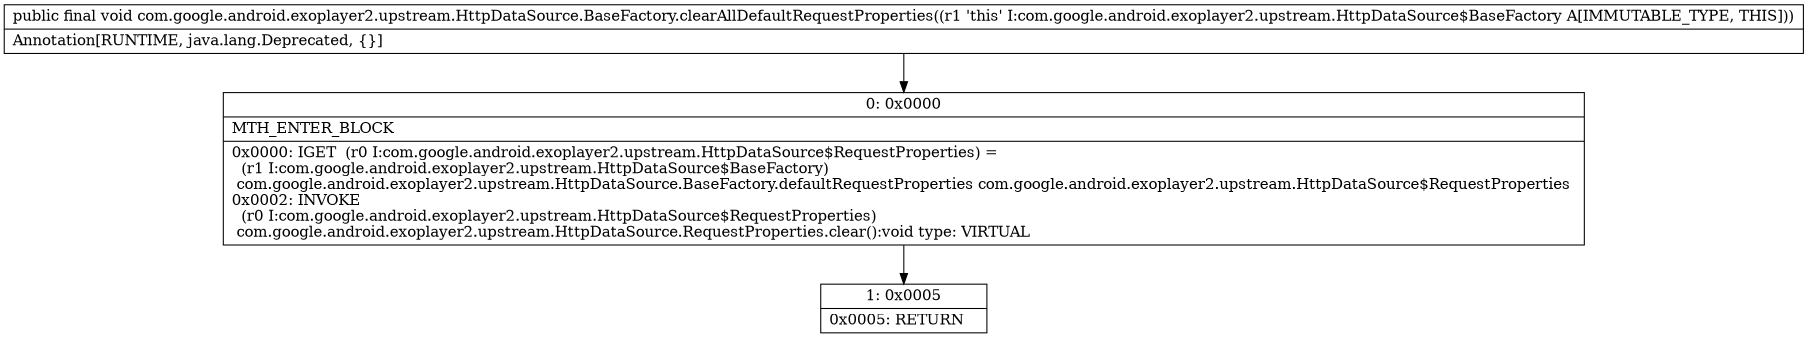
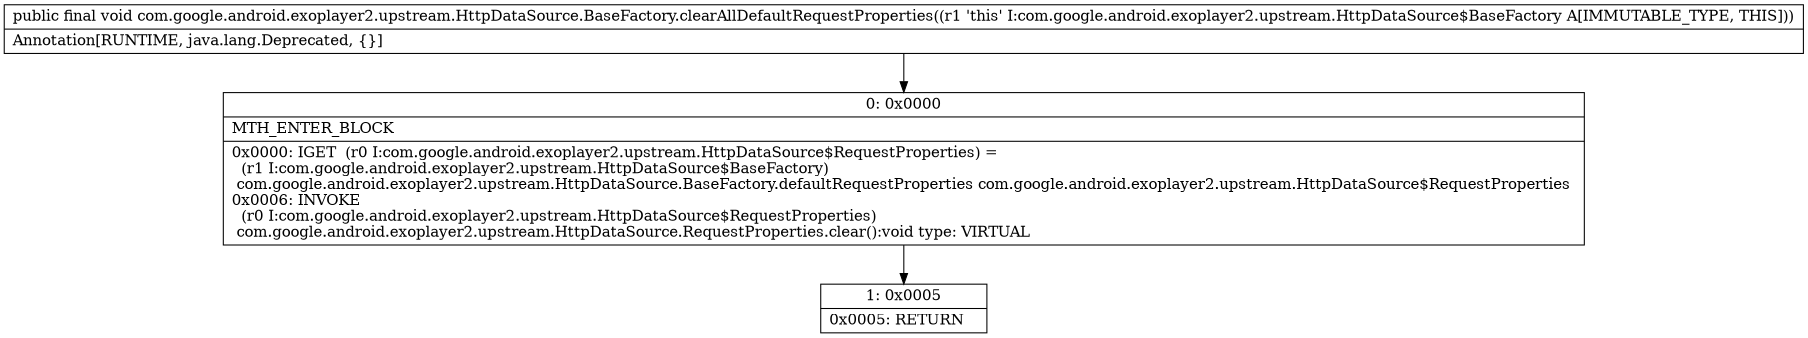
node "0: 0x0000": text "0x0002: INVOKE" -> "0x0006: INVOKE"
